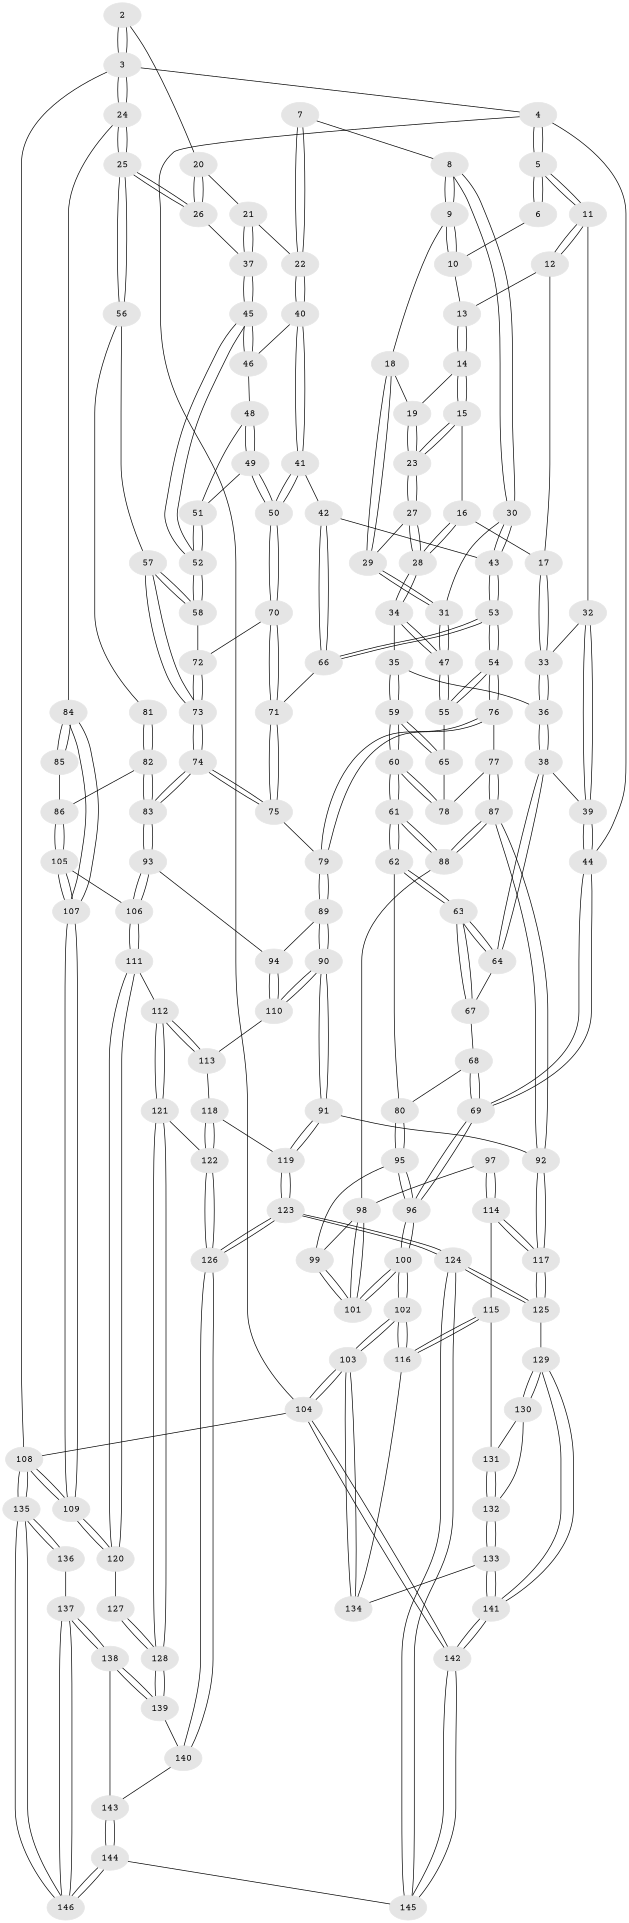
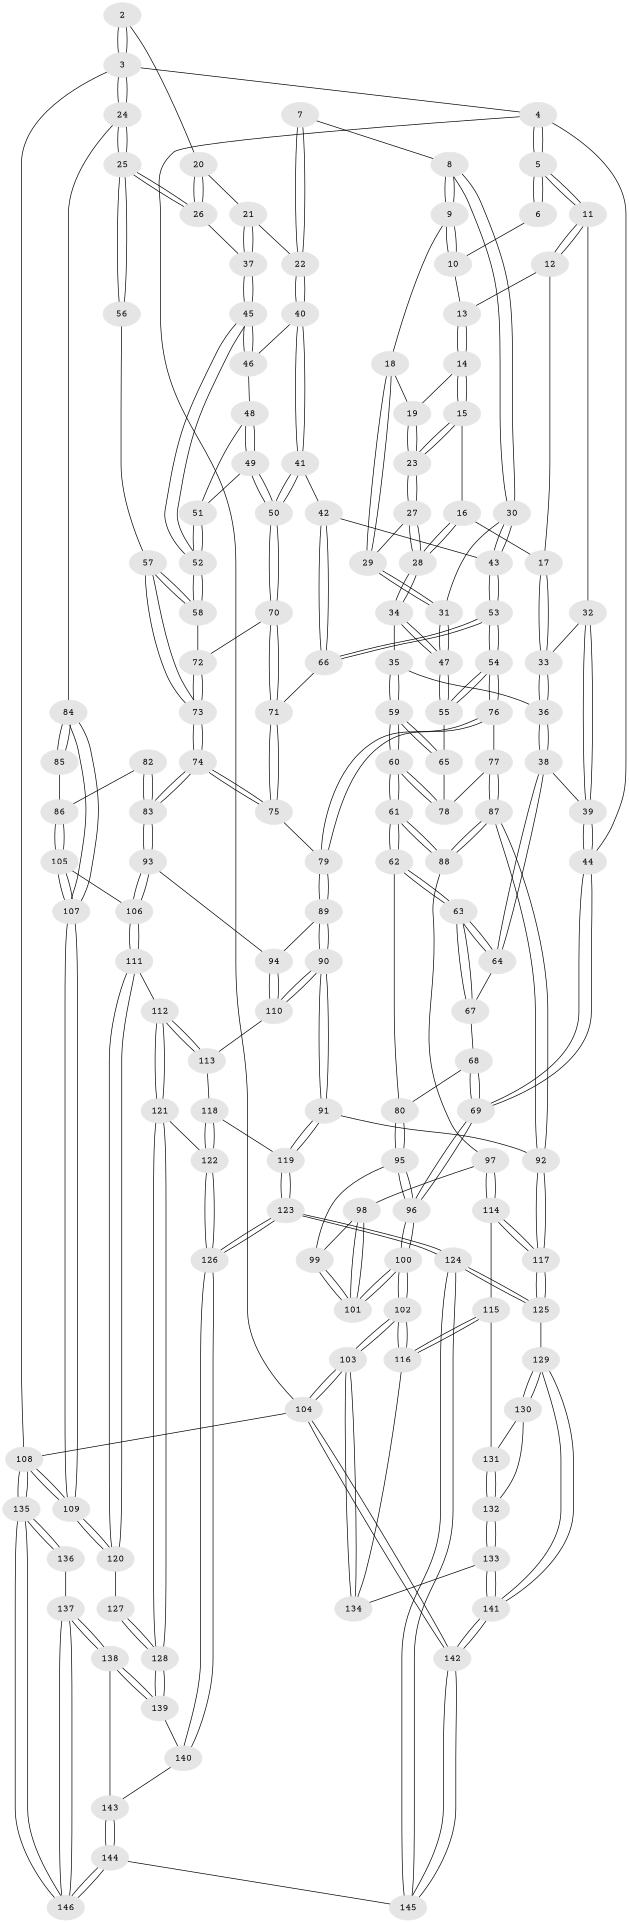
node "81": removed
edge "88" -- "98": now "88" -- "97"
